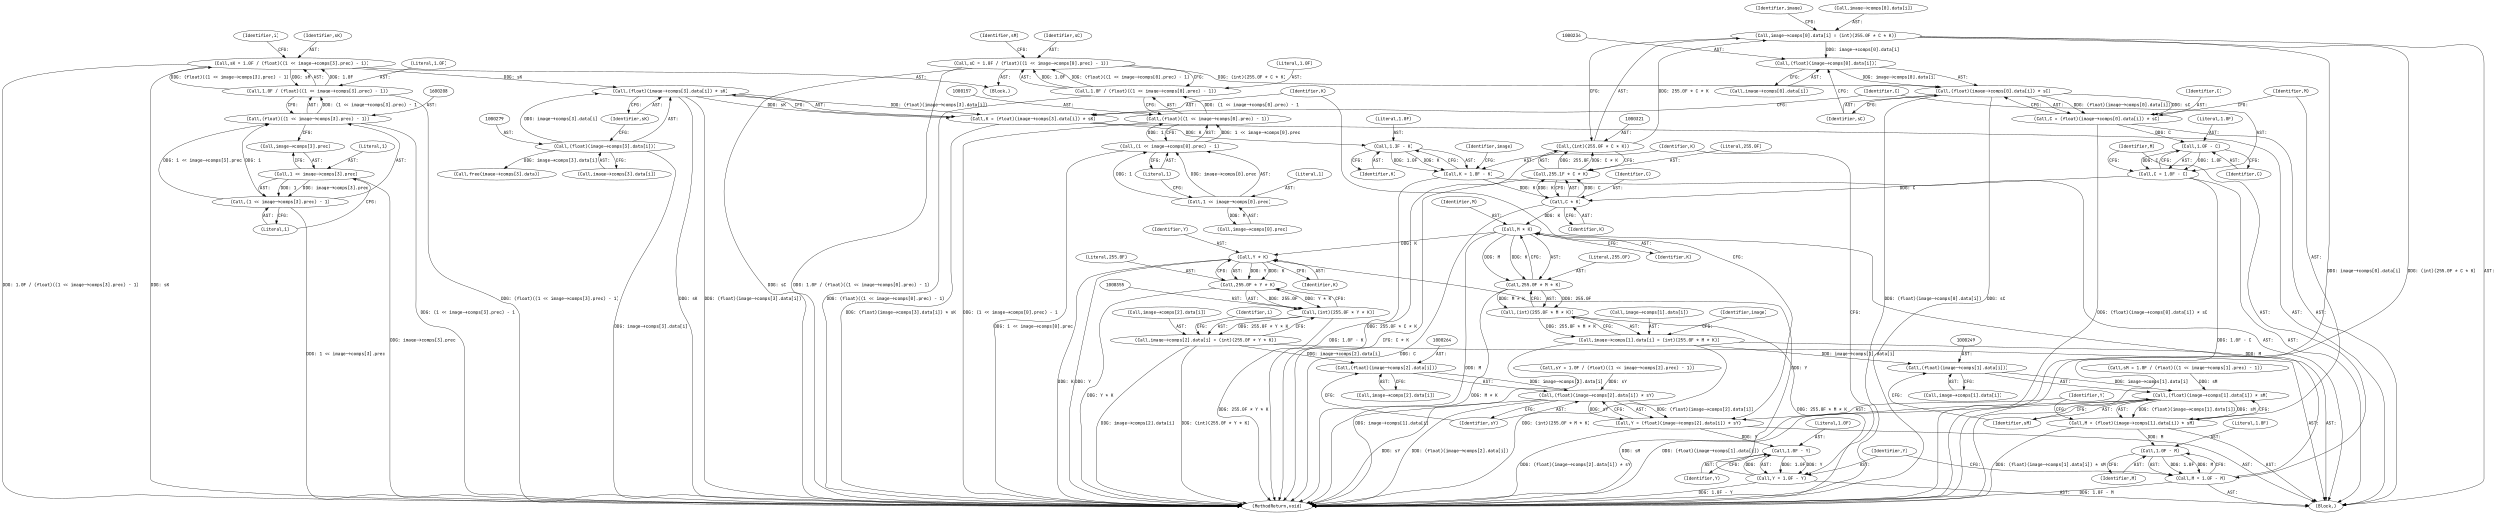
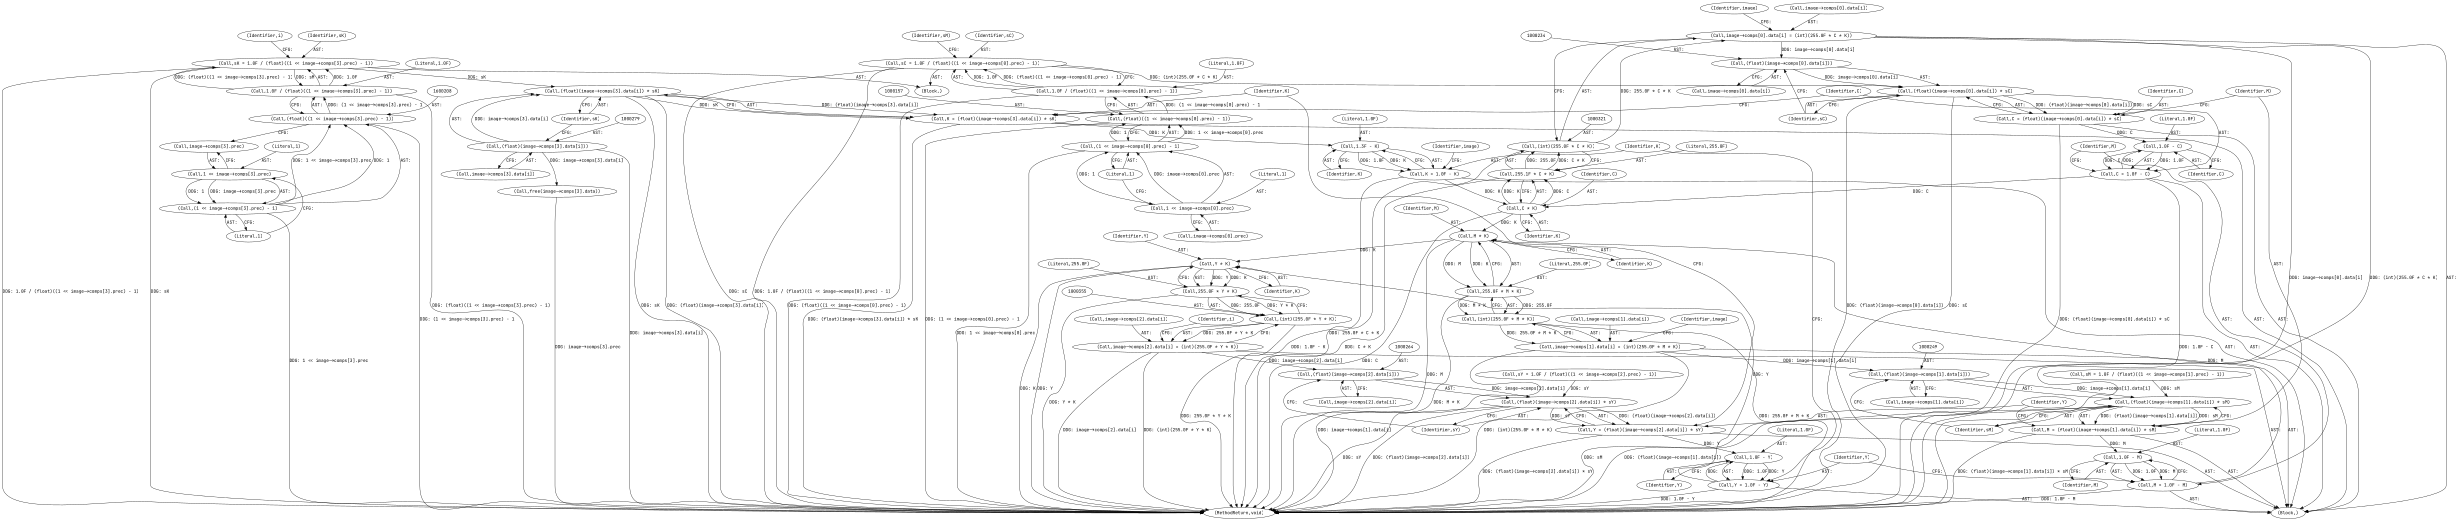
edge "(Call,C = 1.0F - C)" -> "(Call,1.0F - C)": label "CFG: " -> "DDG: "
edge "(Call,1 << image->comps[0].prec)" -> "(Call,image->comps[0].prec)": label "DDG: M" -> "CFG: "
edge "(Call,255.1F * C * K)" -> "(MethodReturn,void)": label "CFG: C * K" -> "DDG: C * K"
edge "(Call,1 << image->comps[3].prec)" -> "(MethodReturn,void)": now "(Call,free(image->comps[3].data))" -> "(MethodReturn,void)"
